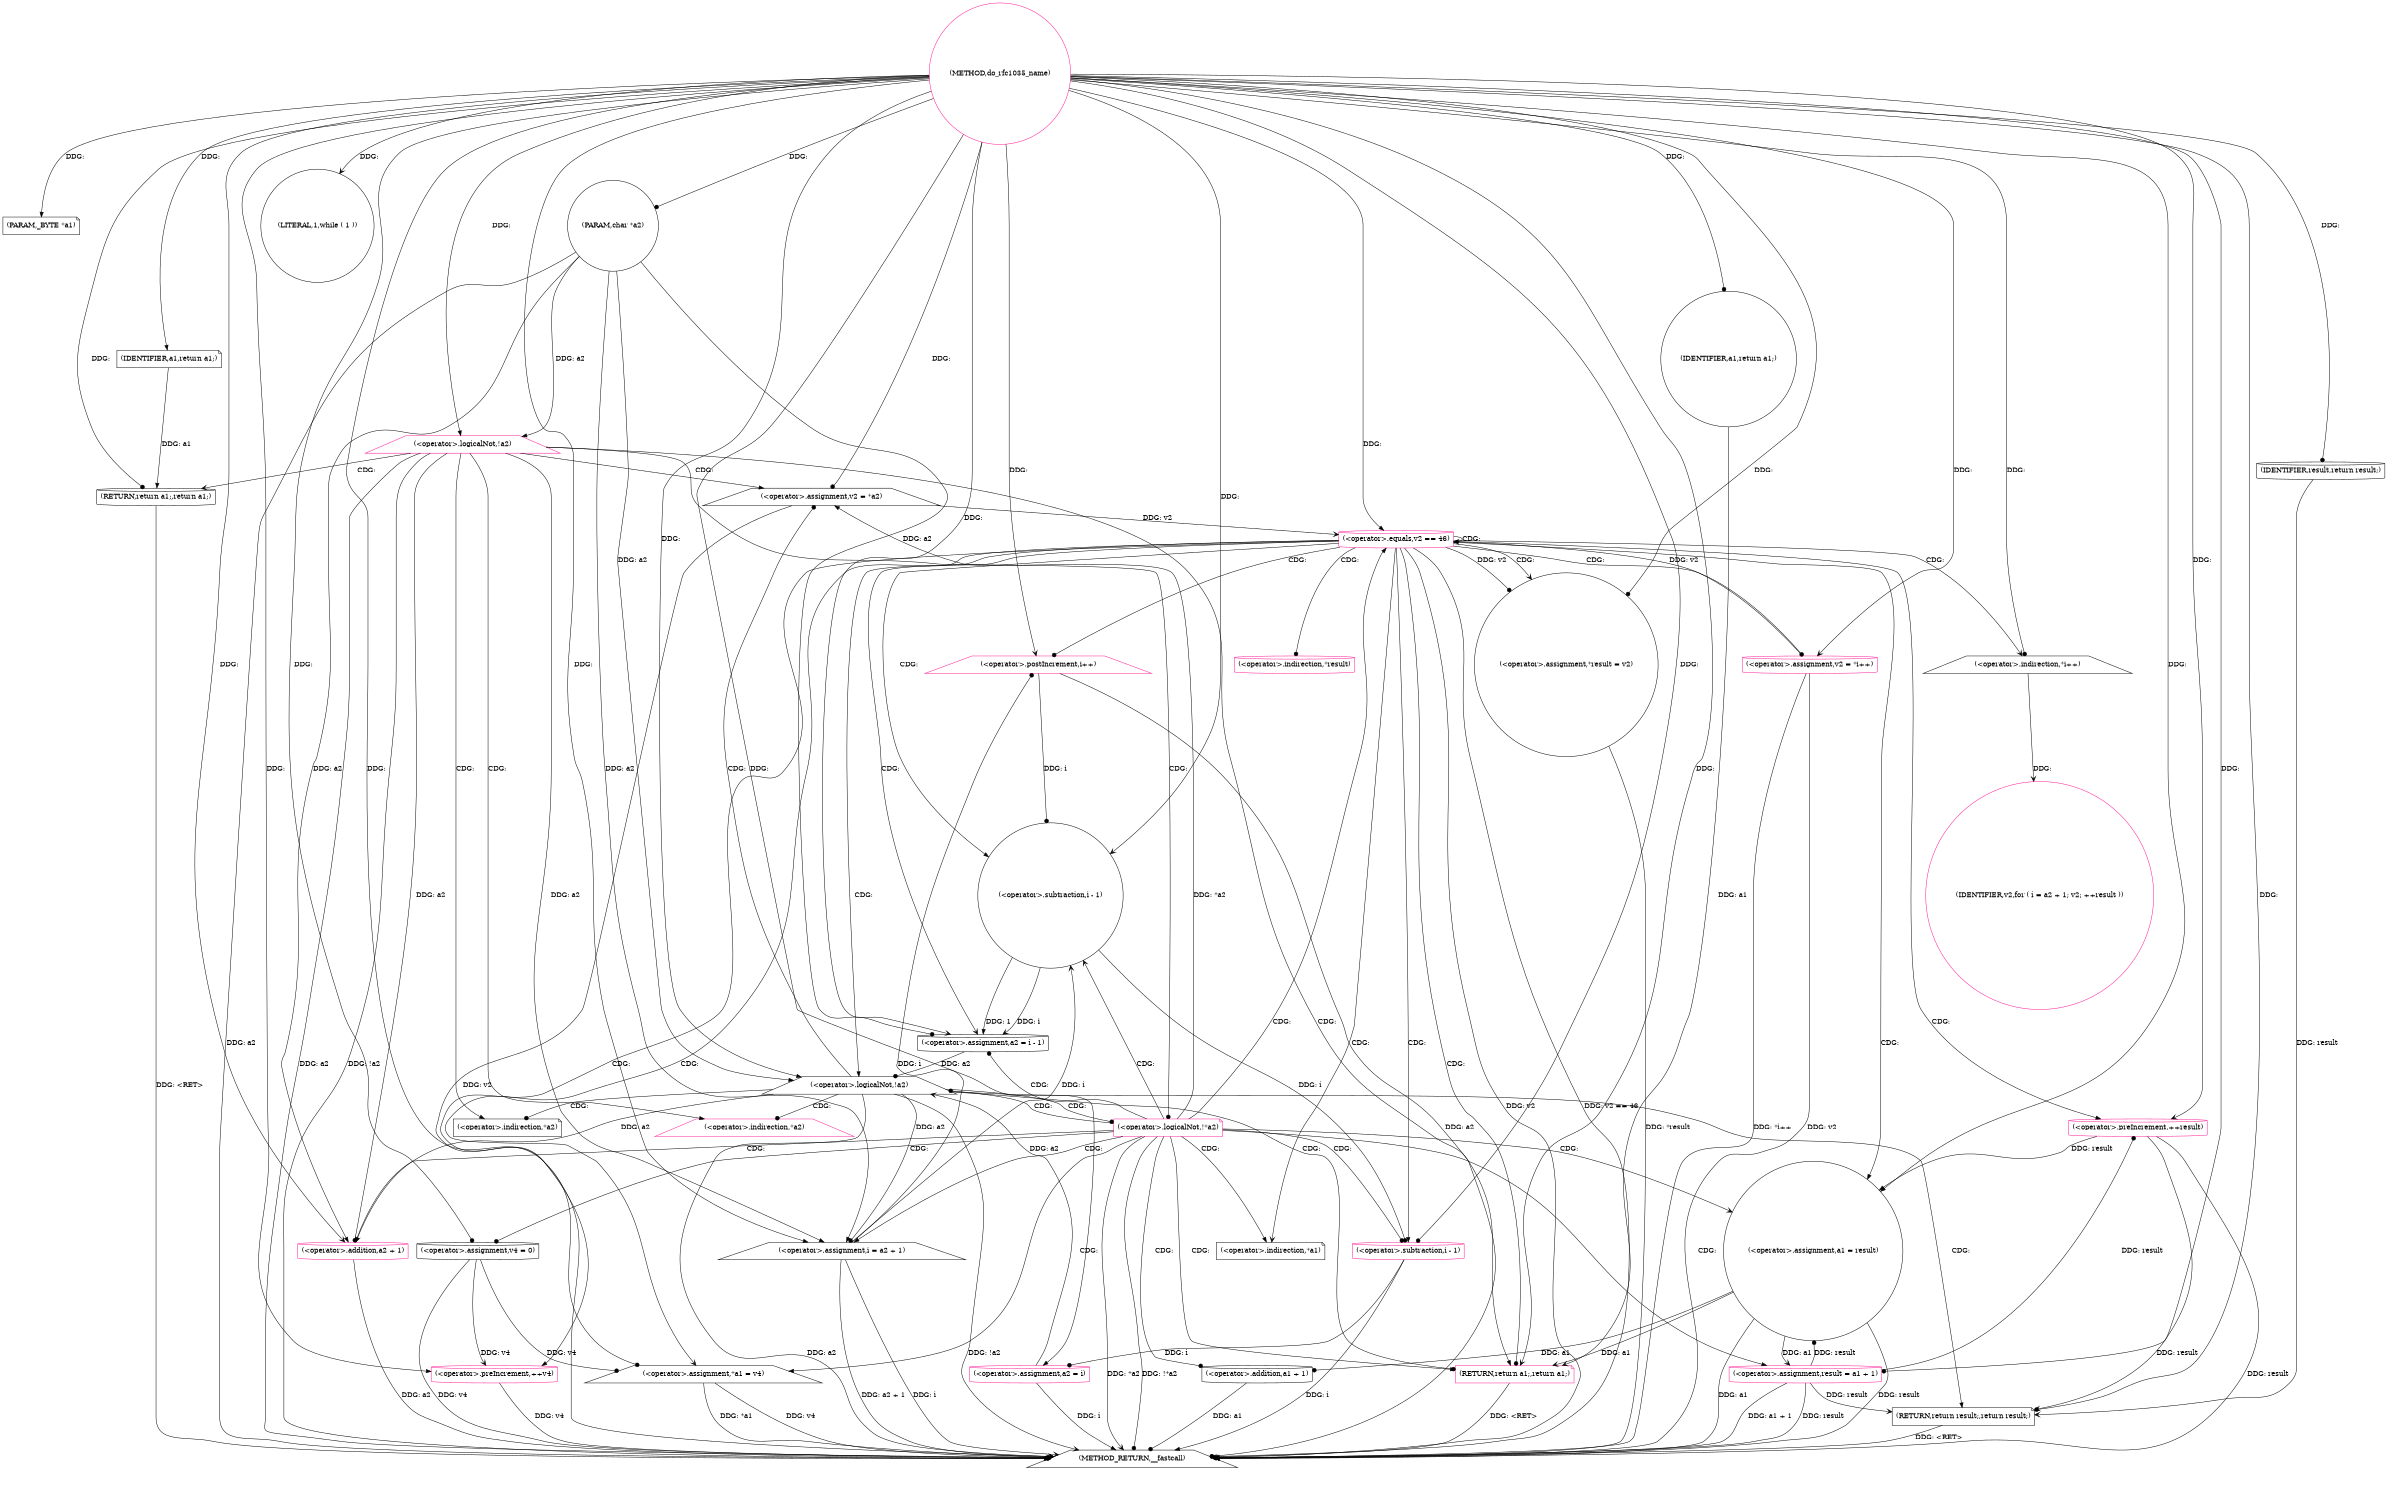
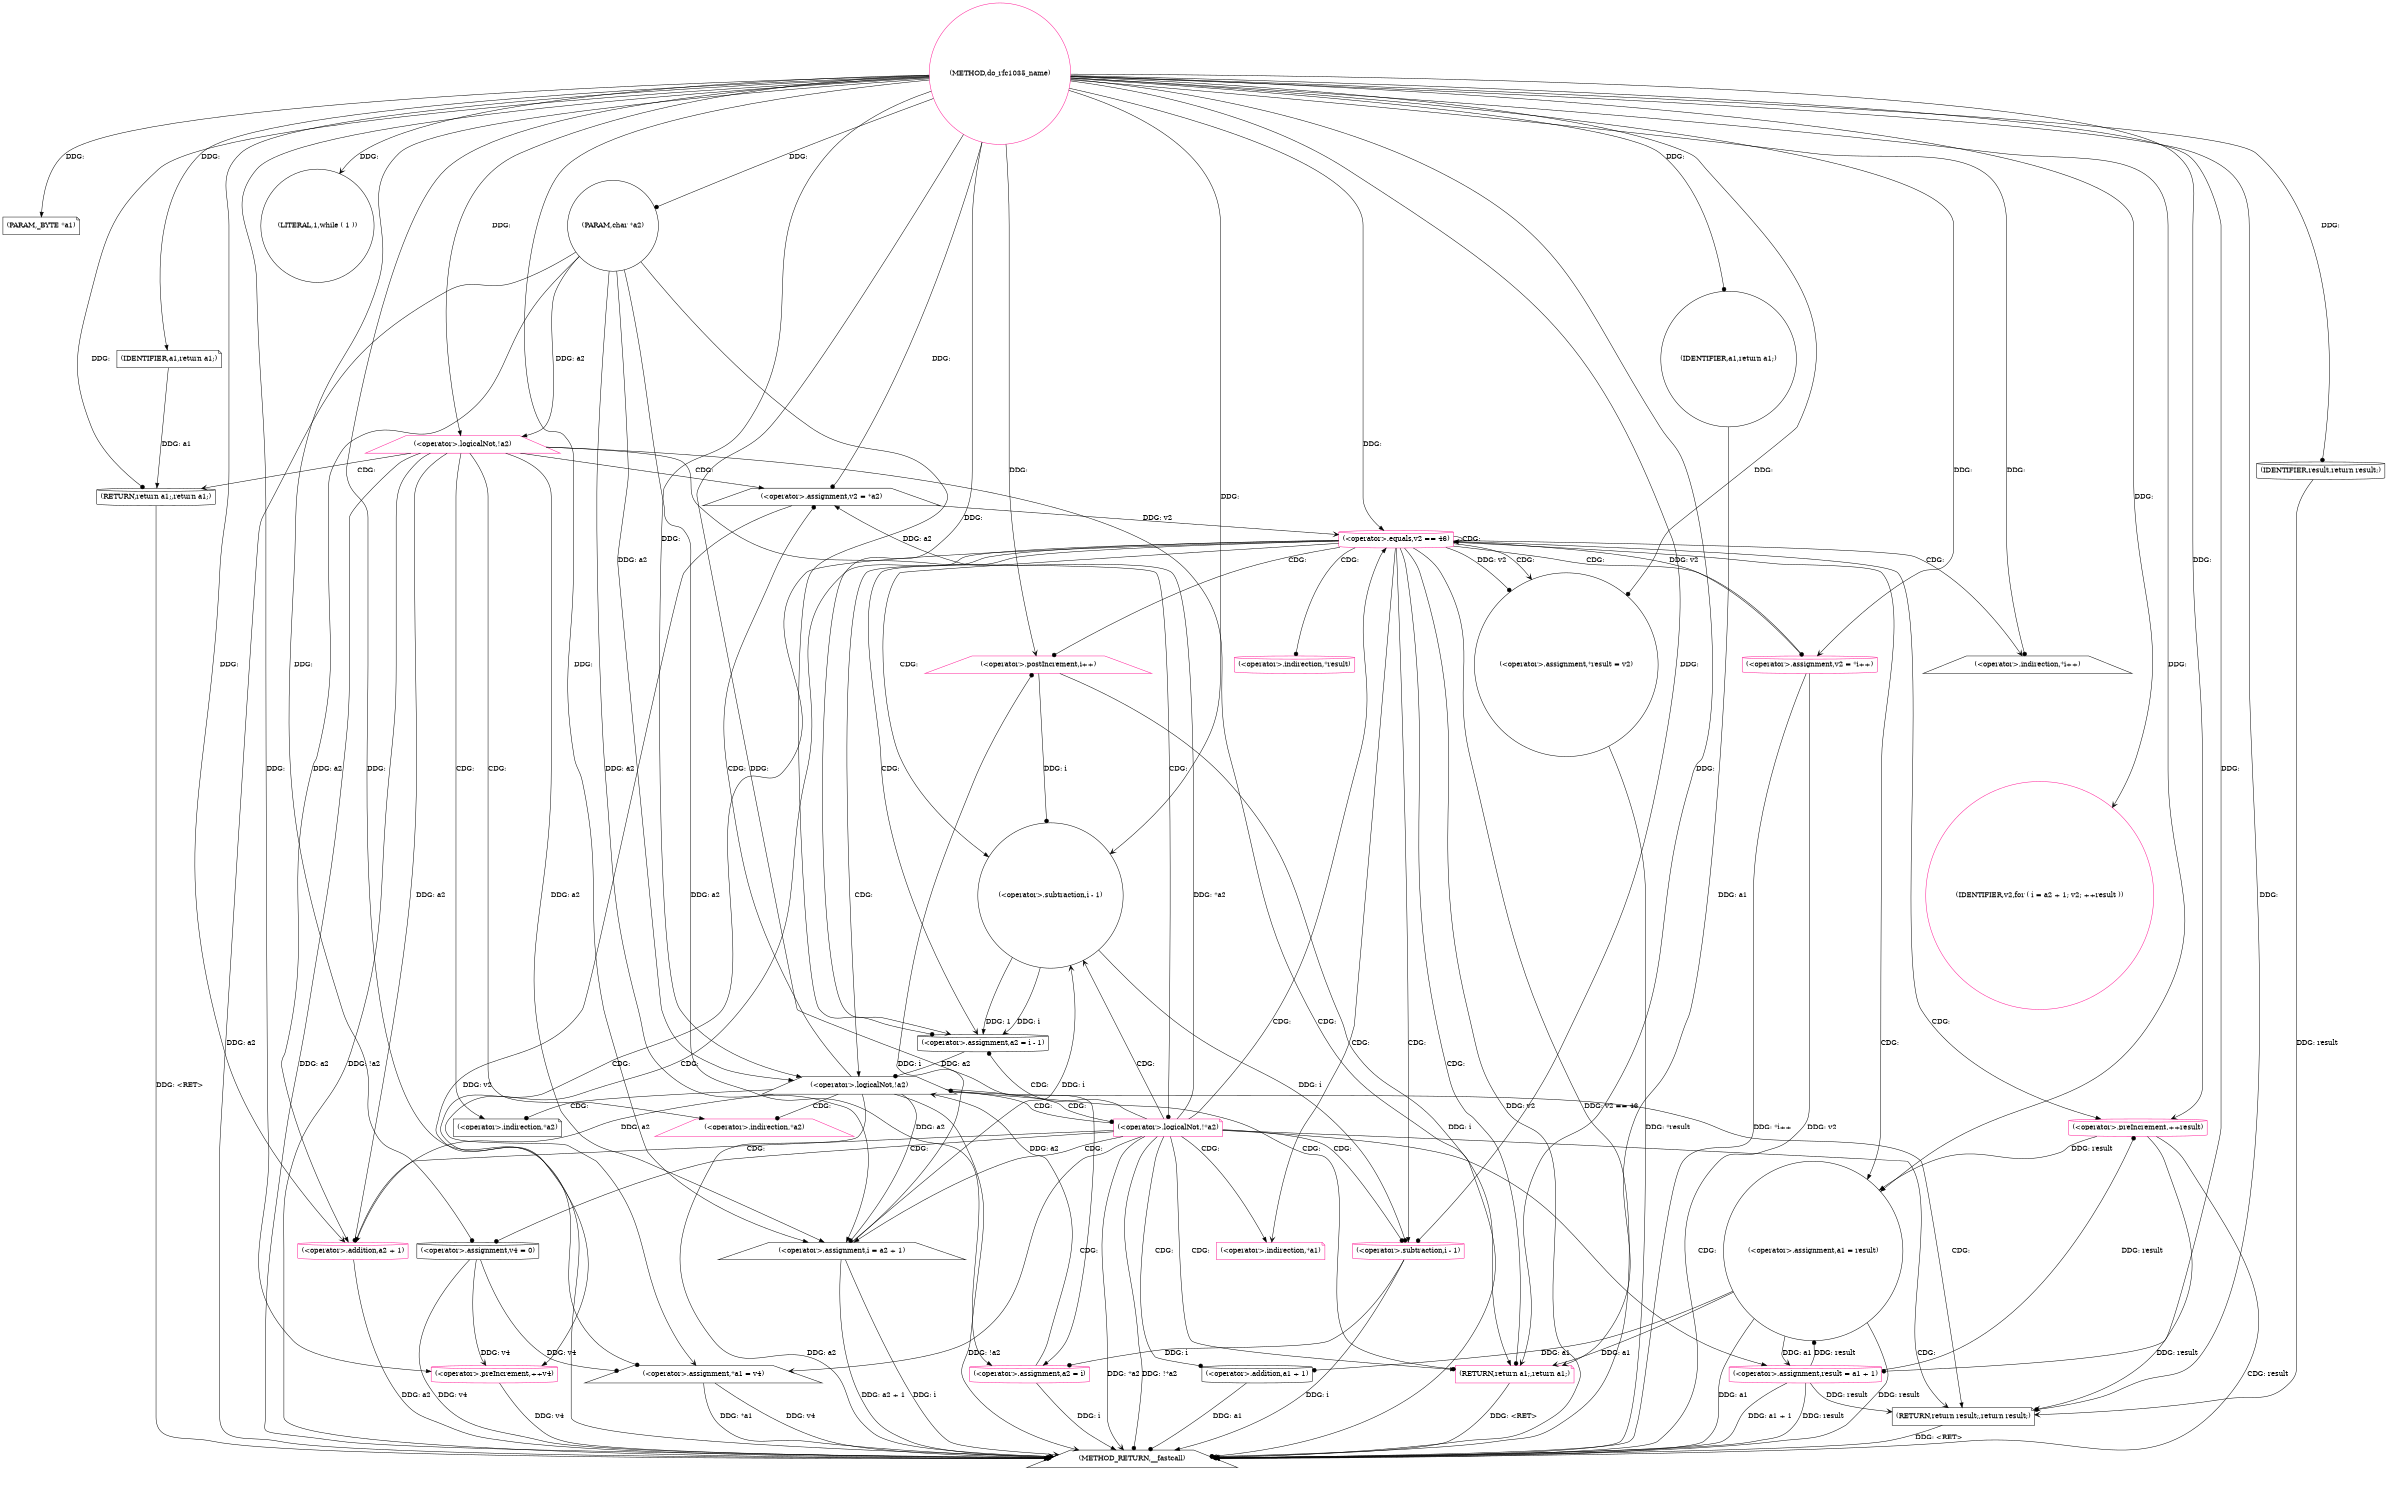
edge "(<operator>.indirection,*i++)" -> "(IDENTIFIER,v2,for ( i = a2 + 1; v2; ++result ))": now "(METHOD,do_rfc1035_name)" -> "(IDENTIFIER,v2,for ( i = a2 + 1; v2; ++result ))"
edge "(PARAM,char *a2)" -> "(<operator>.assignment,a2 = i)": added, label "DDG: a2"
edge "(<operator>.postIncrement,i++)" -> "(METHOD_RETURN,__fastcall)": label "DDG: a2" -> "DDG: i"
edge "(<operator>.logicalNot,!*a2)" -> "(<operator>.assignment,a1 = result)": now "(<operator>.logicalNot,!*a2)" -> "(RETURN,return result;,return result;)"
node "(<operator>.indirection,*a1)": color black -> deeppink
edge "(<operator>.logicalNot,!*a2)" -> "(<operator>.assignment,*a1 = v4)": arrowhead normal -> vee
edge "(<operator>.preIncrement,++result)" -> "(METHOD_RETURN,__fastcall)": label "DDG: result" -> "CDG: result"
